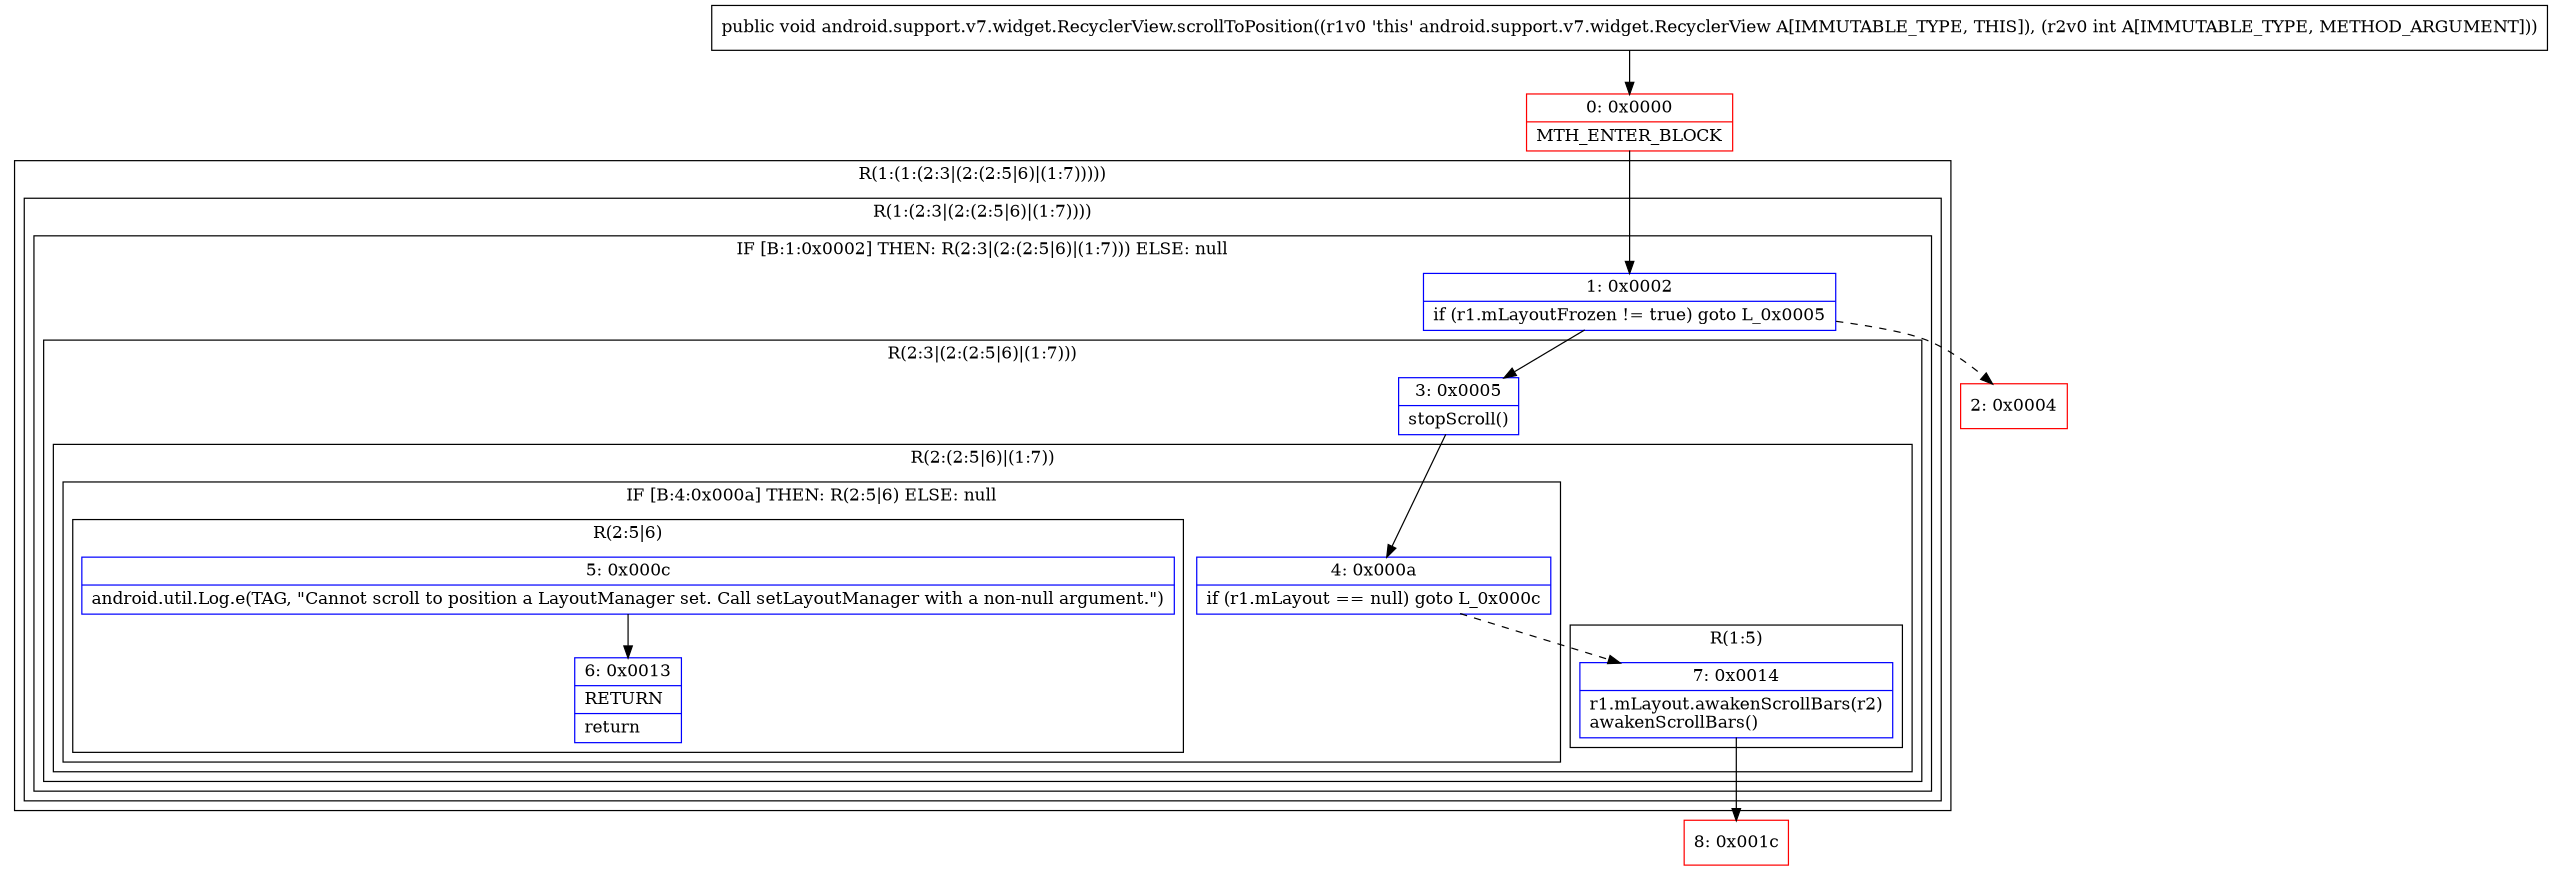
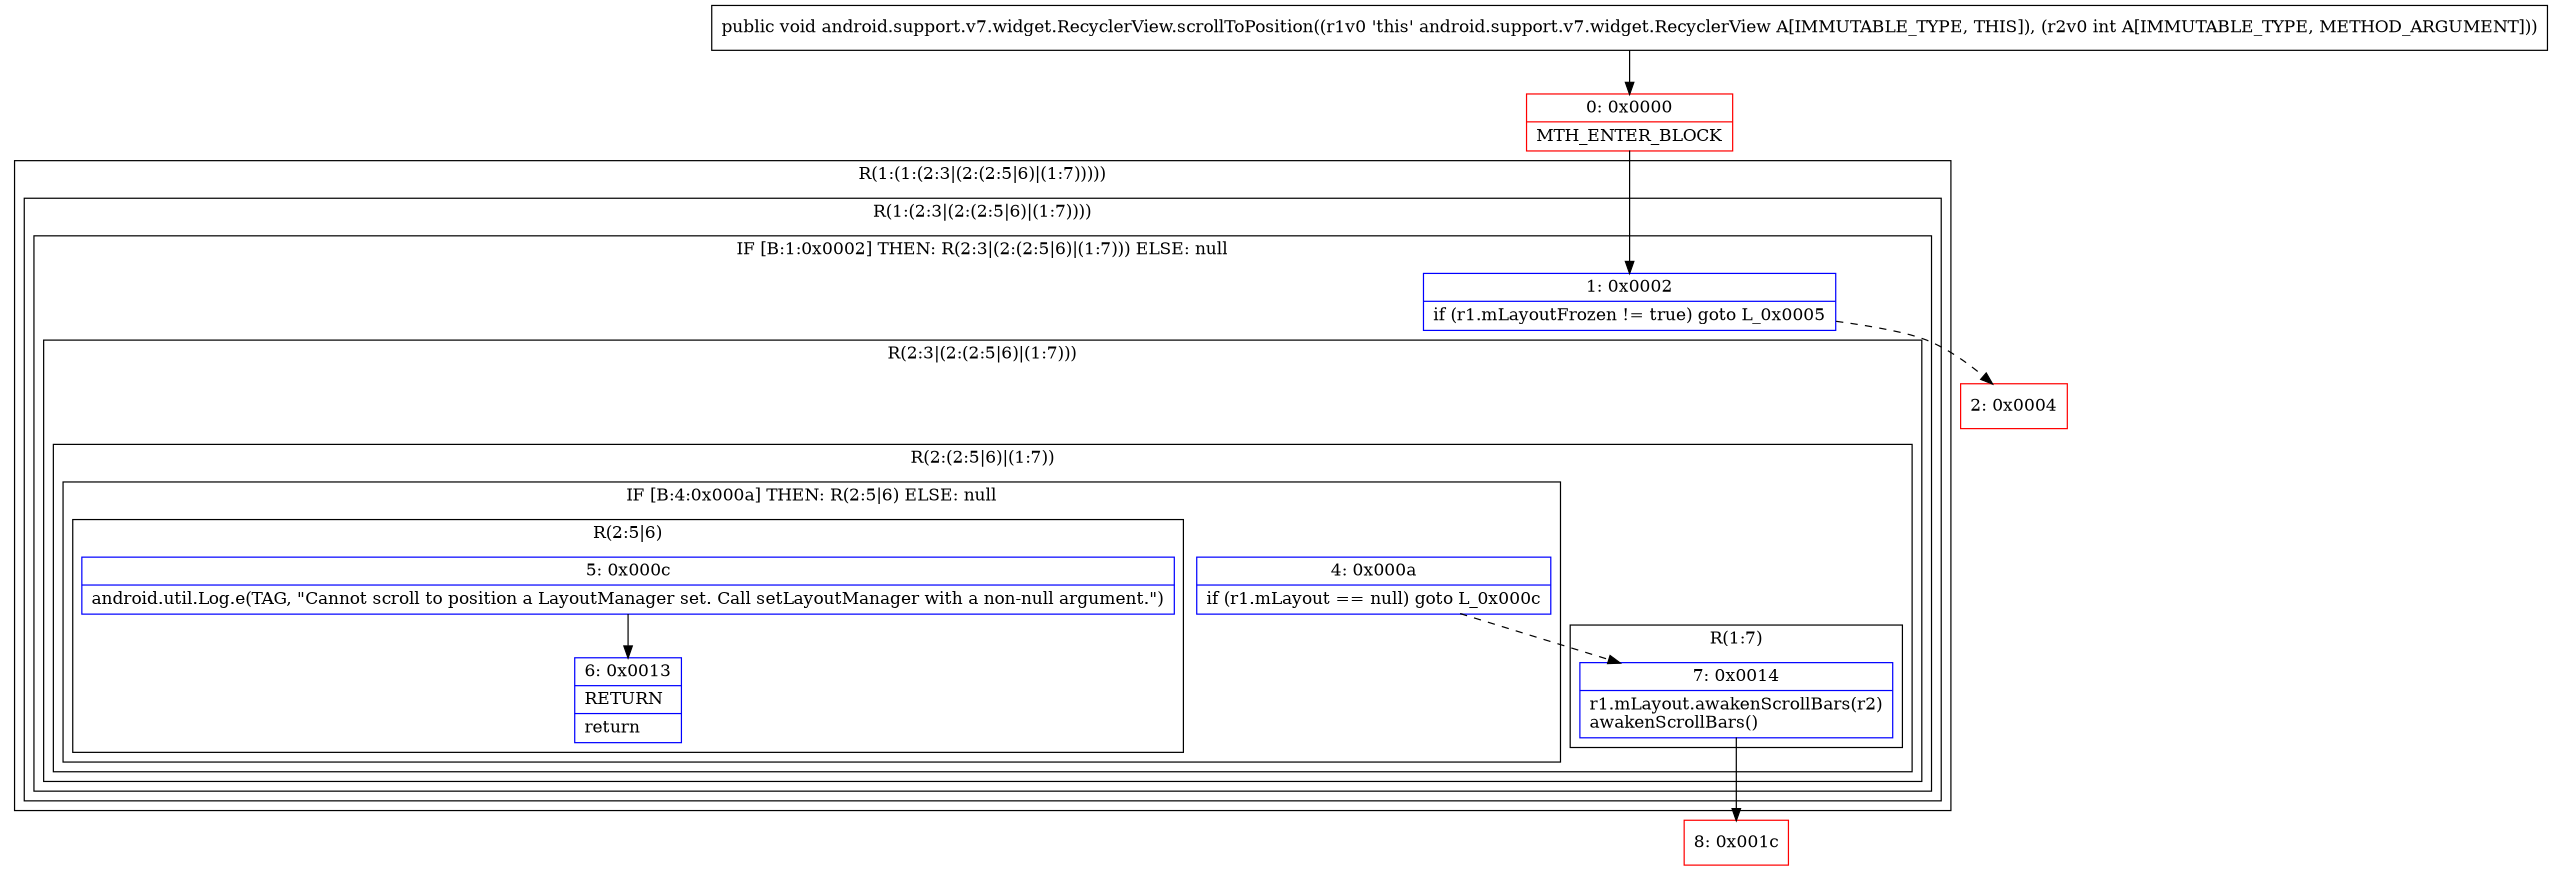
node "3: 0x0005": removed
cluster "R(1:5)": label "R(1:5)" -> "R(1:7)"
